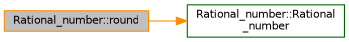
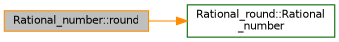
node "Rational_number::Rational _number": label "Rational_number::Rational _number" -> "Rational_round::Rational _number"
